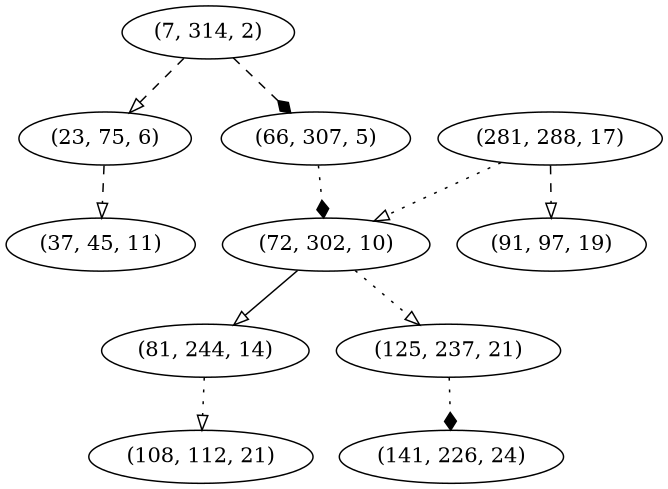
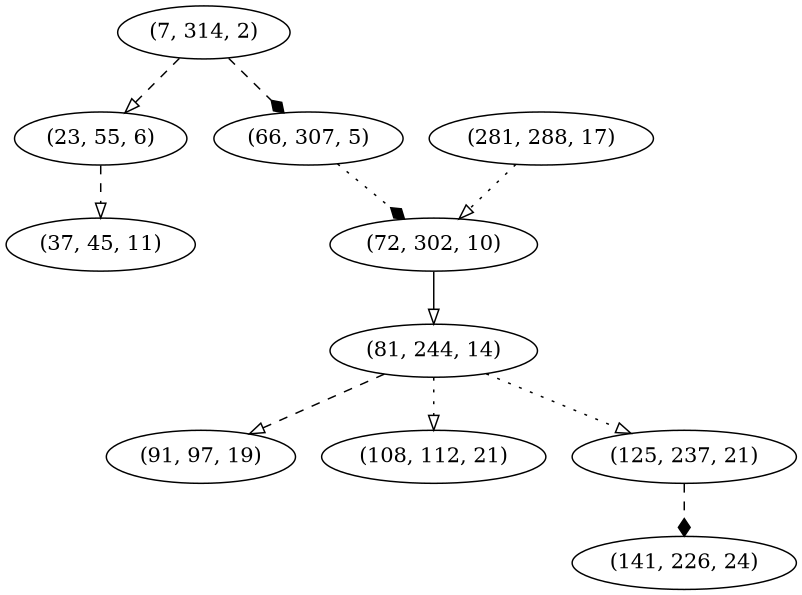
node "(23, 75, 6)": label "(23, 75, 6)" -> "(23, 55, 6)"
edge "(281, 288, 17)" -> "(91, 97, 19)": now "(81, 244, 14)" -> "(91, 97, 19)"
edge "(72, 302, 10)" -> "(125, 237, 21)": now "(81, 244, 14)" -> "(125, 237, 21)"
edge "(125, 237, 21)" -> "(141, 226, 24)": style dotted -> dashed
